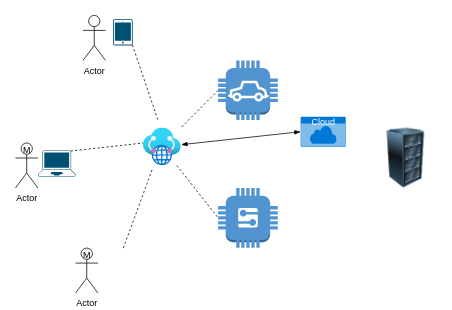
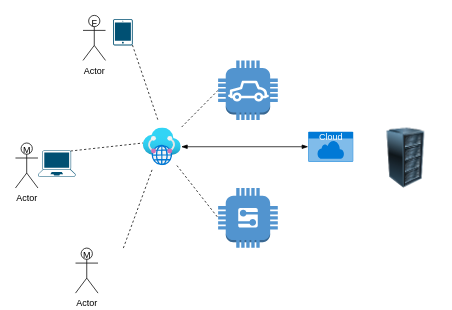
node "F": added
node "Cloud": moved (323, 132) -> (330, 147)
